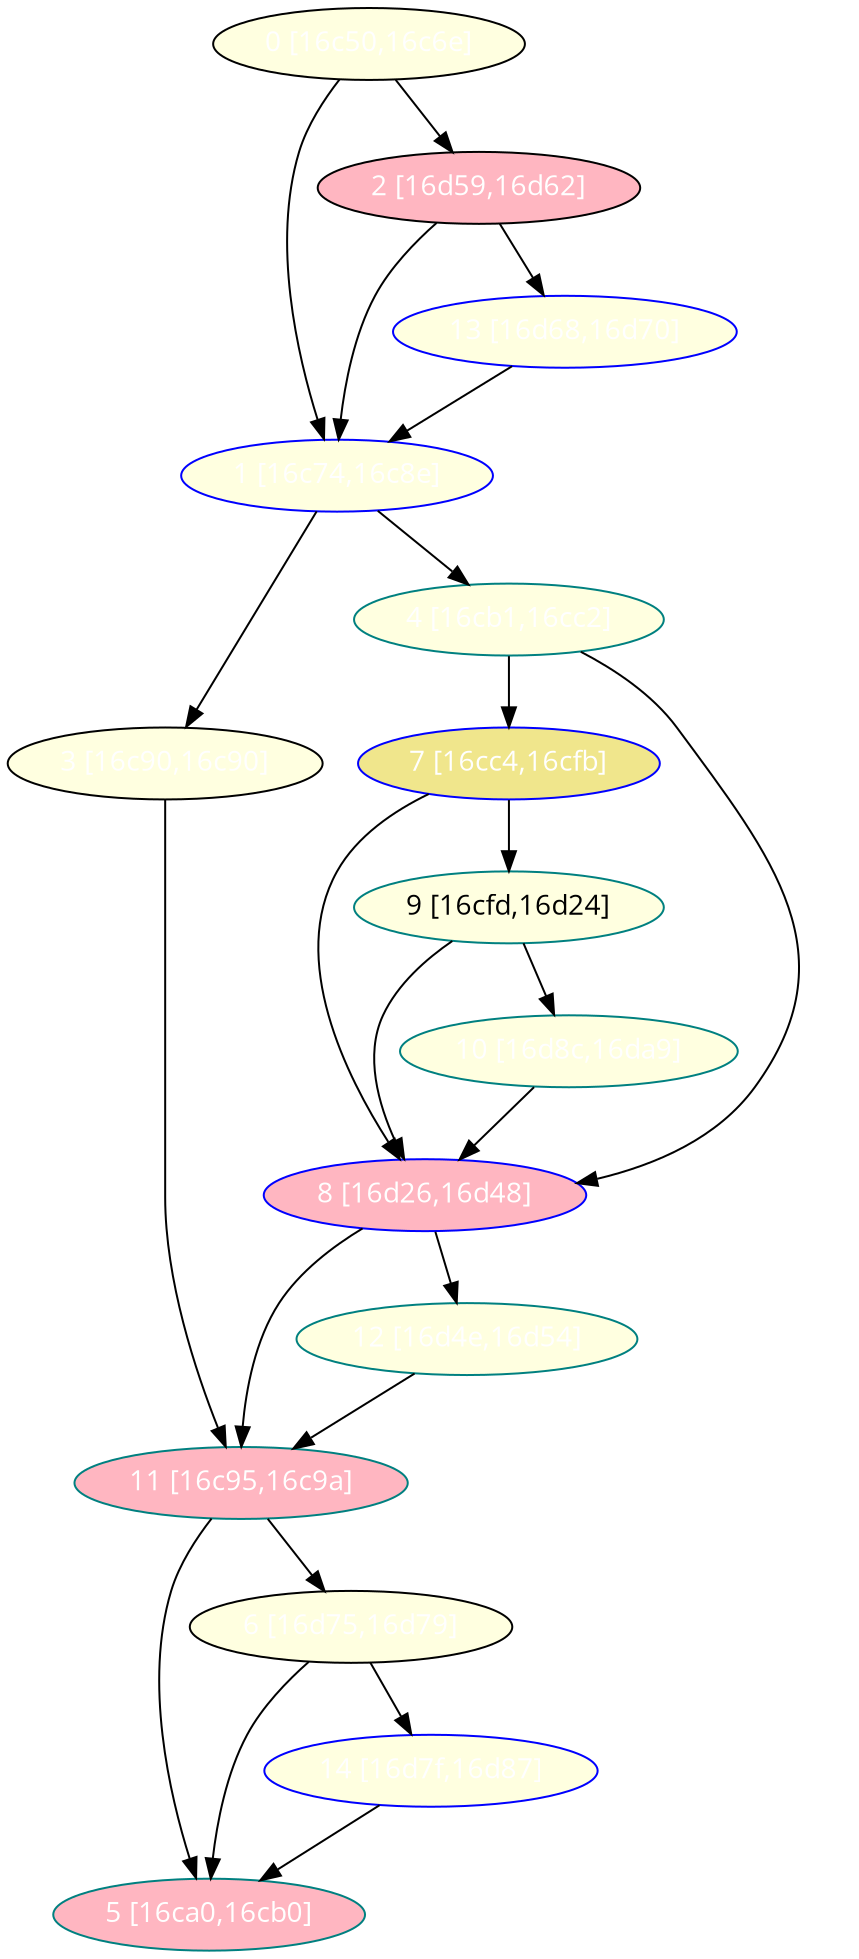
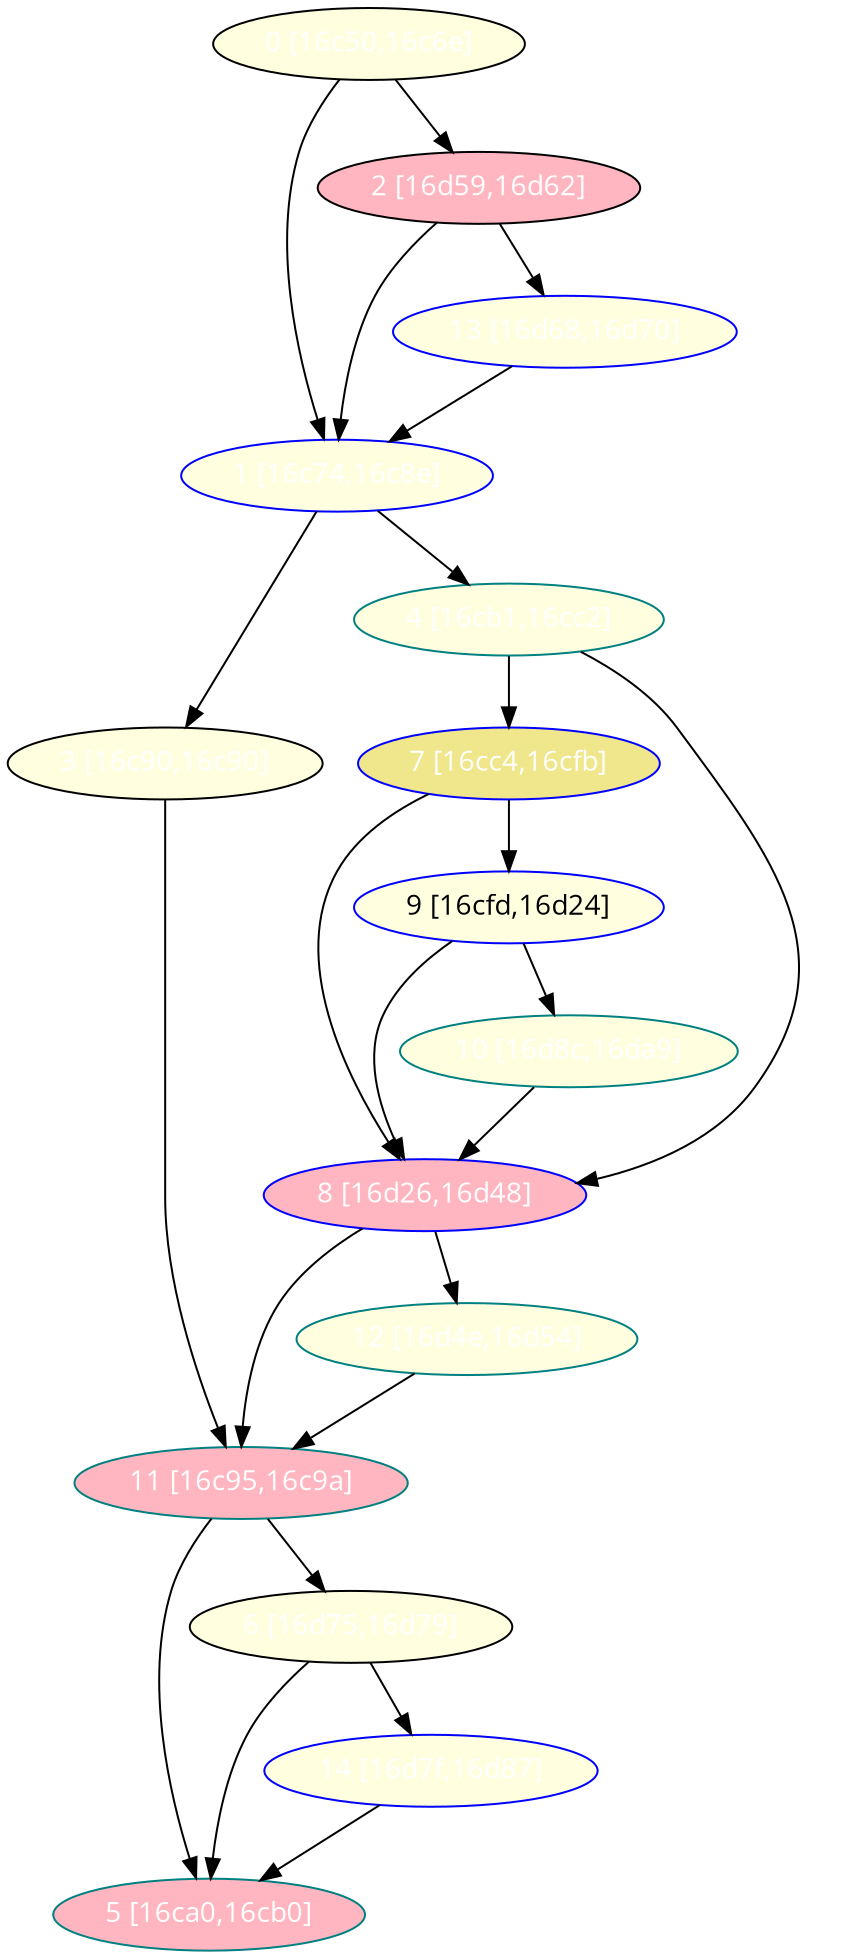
node "9 [16cfd,16d24]": color teal -> blue
